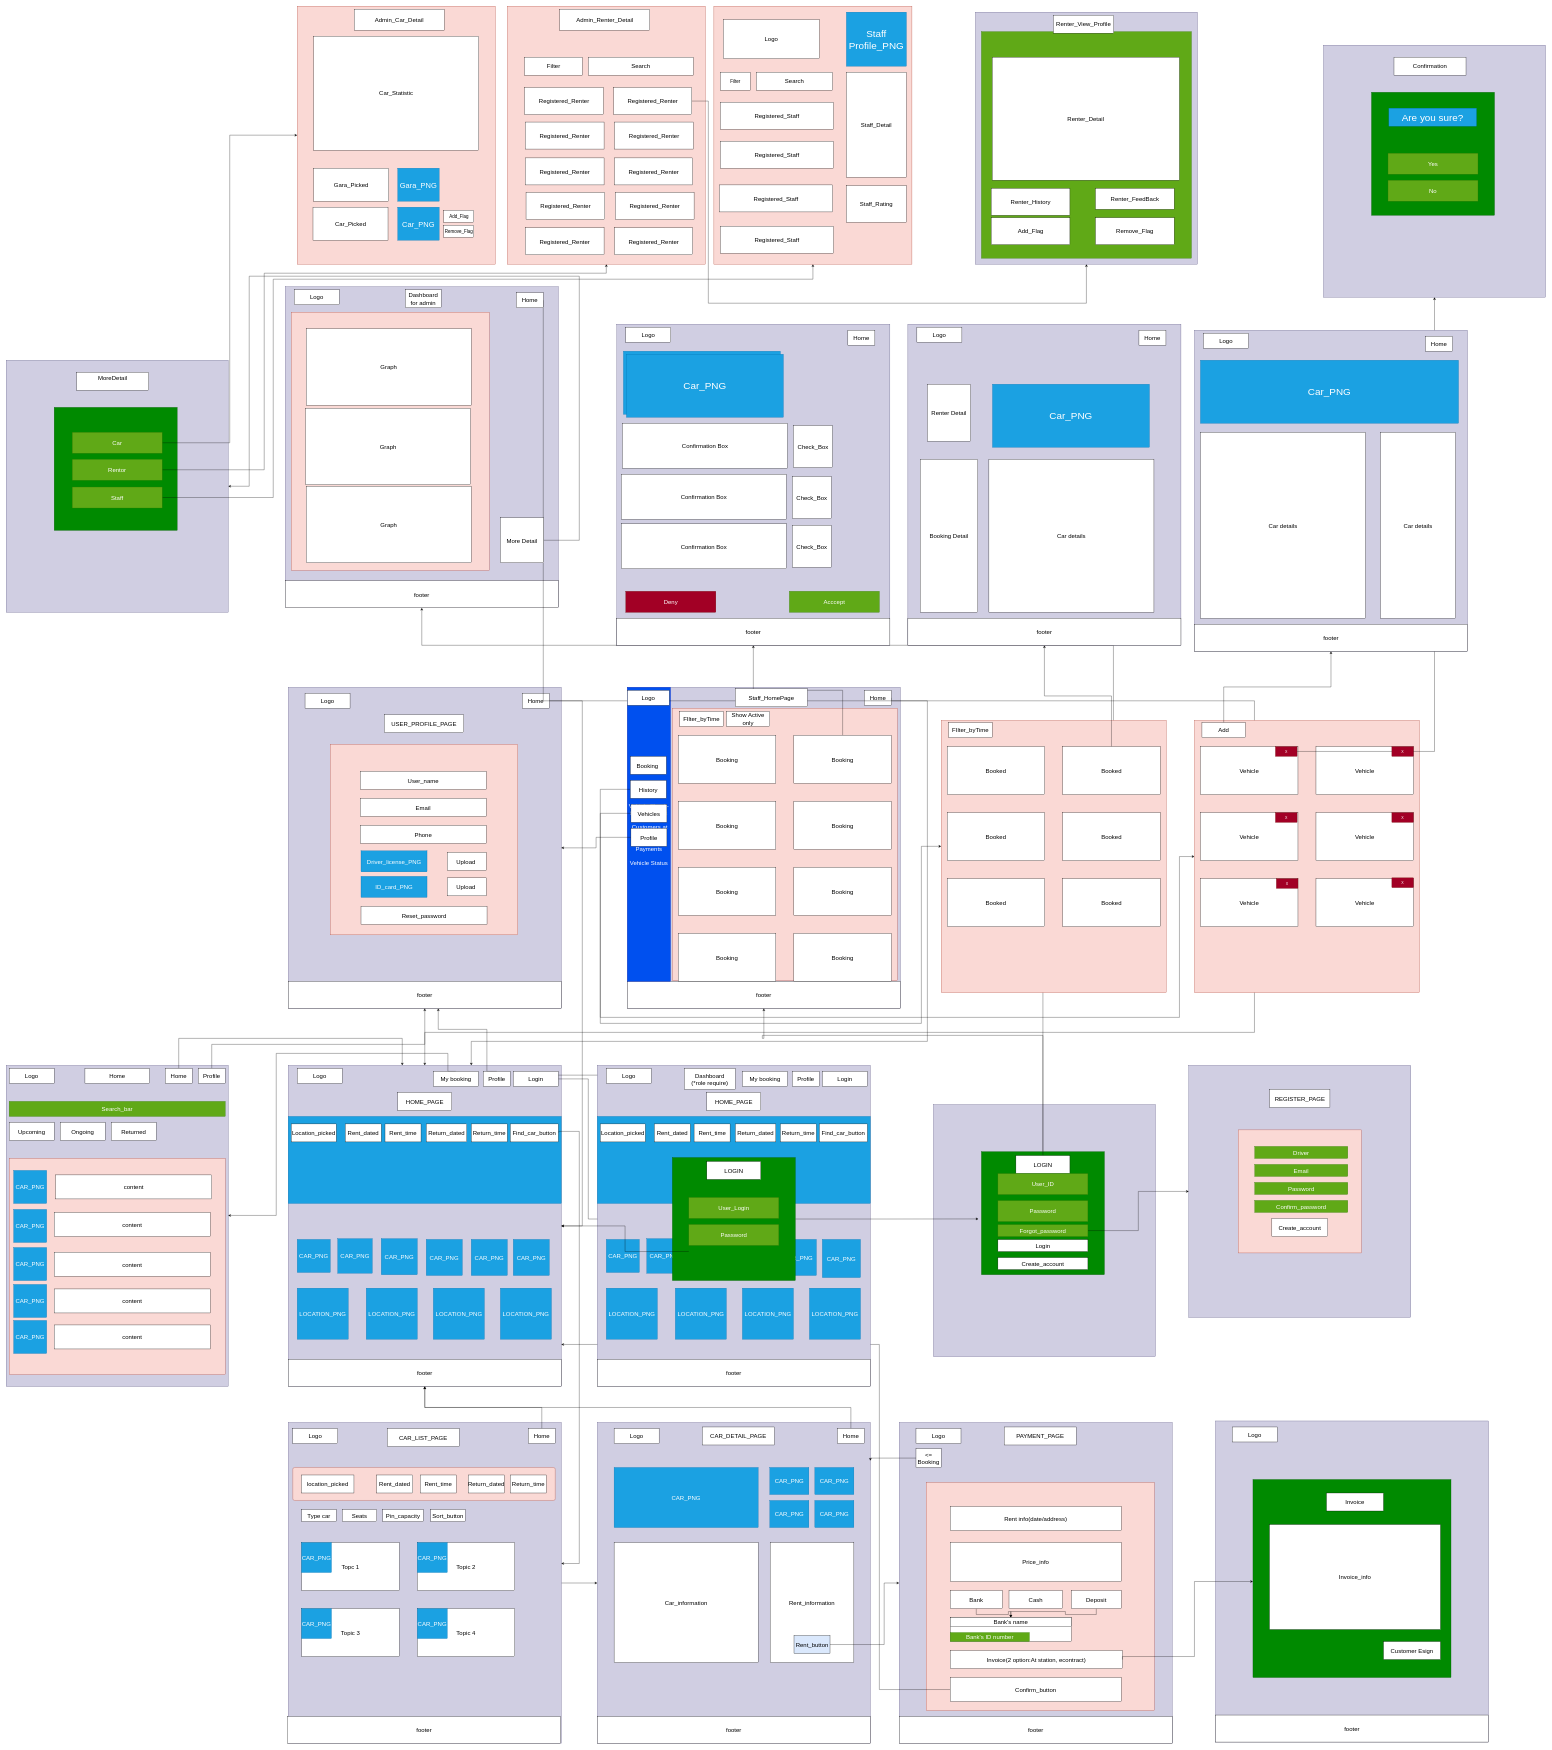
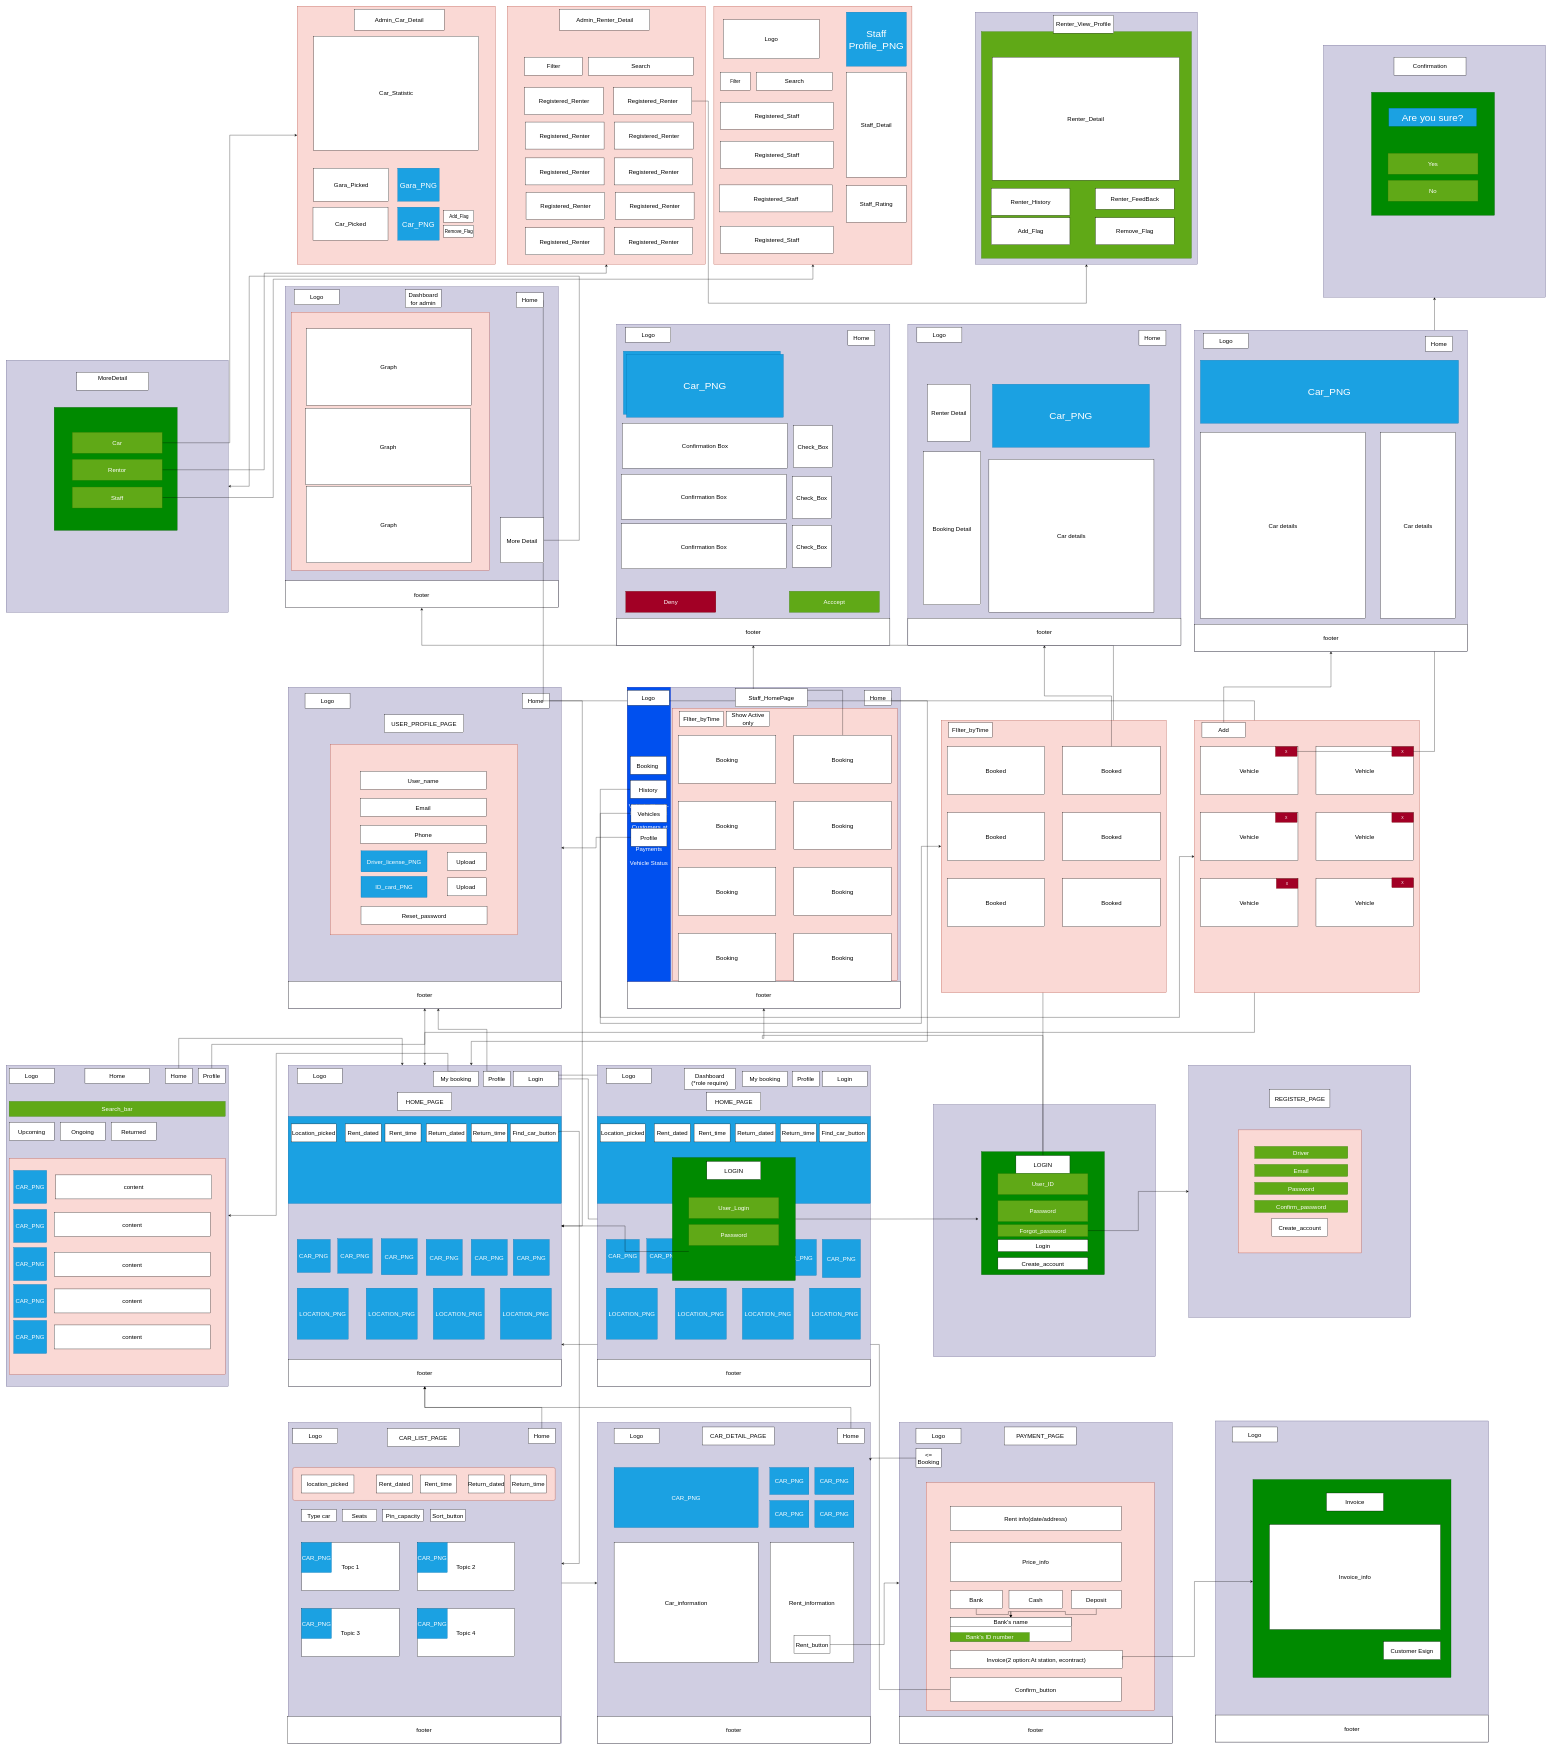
node "Booking Detail": moved (949, 536) -> (952, 528)
node "Rent_button": fillcolor #dae8fc -> #ffffff
